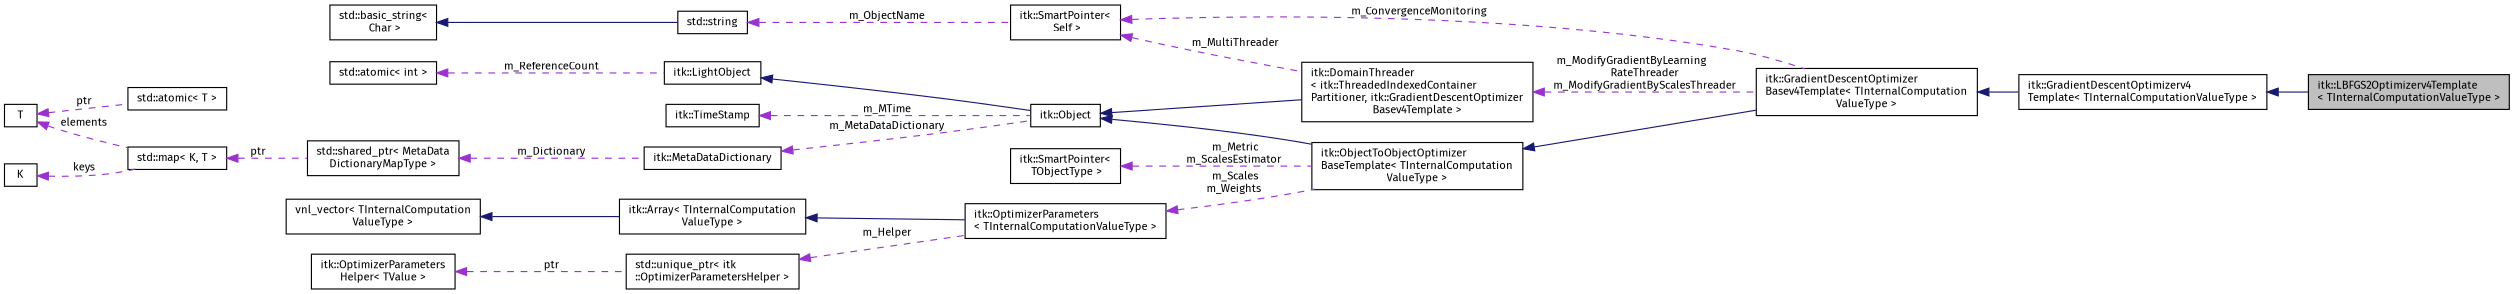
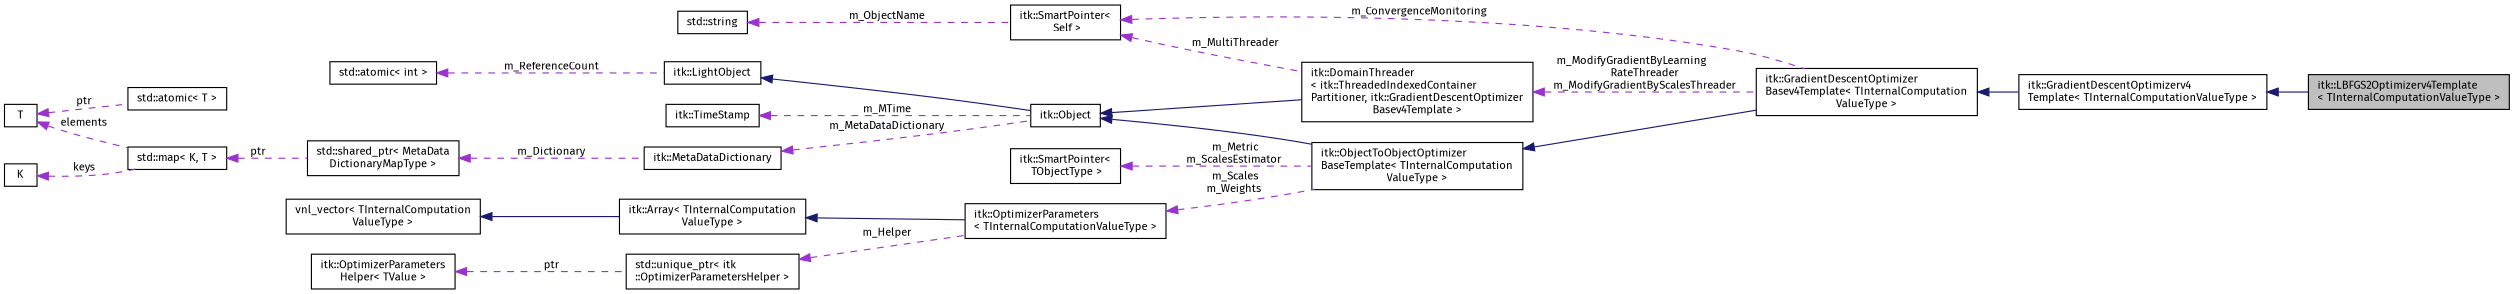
node "std::basic_string< Char >": removed
